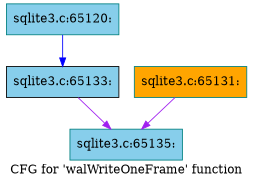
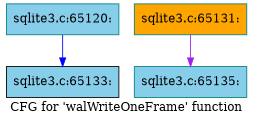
edge "sqlite3.c:65133:" -> "sqlite3.c:65135:": removed
